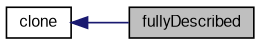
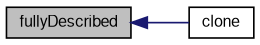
edge "fullyDescribed" -> "clone": reversed
